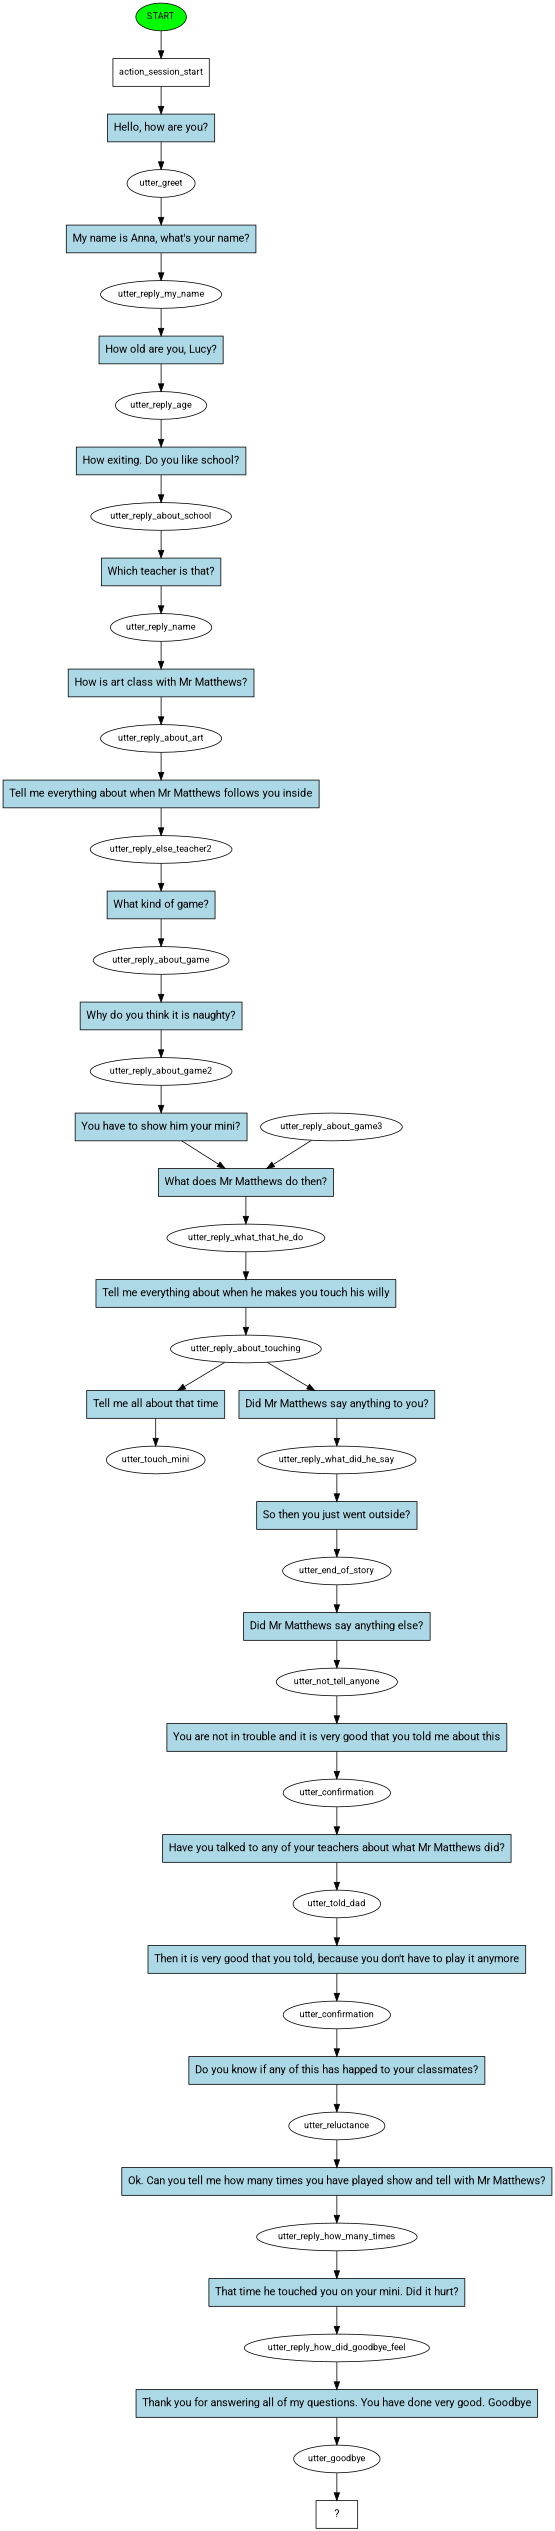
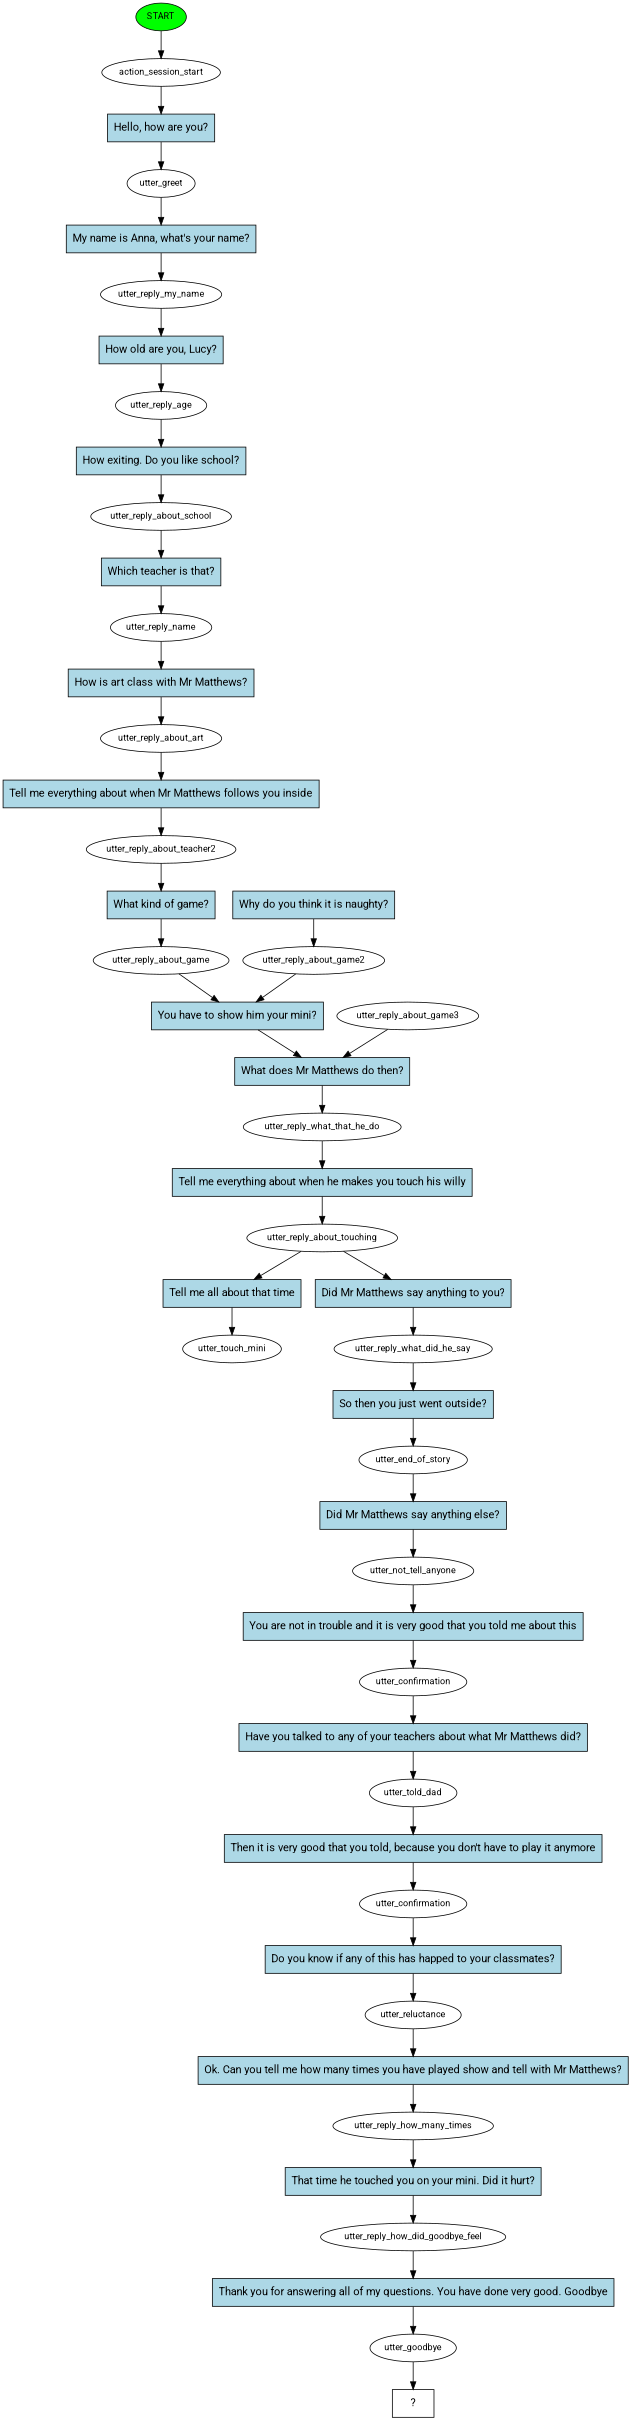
node "action_session_start": shape box -> ellipse
node "utter_reply_else_teacher2": label "utter_reply_else_teacher2" -> "utter_reply_about_teacher2"
edge "utter_reply_about_game" -> "Why do you think it is naughty?": now "utter_reply_about_game" -> "You have to show him your mini?"
